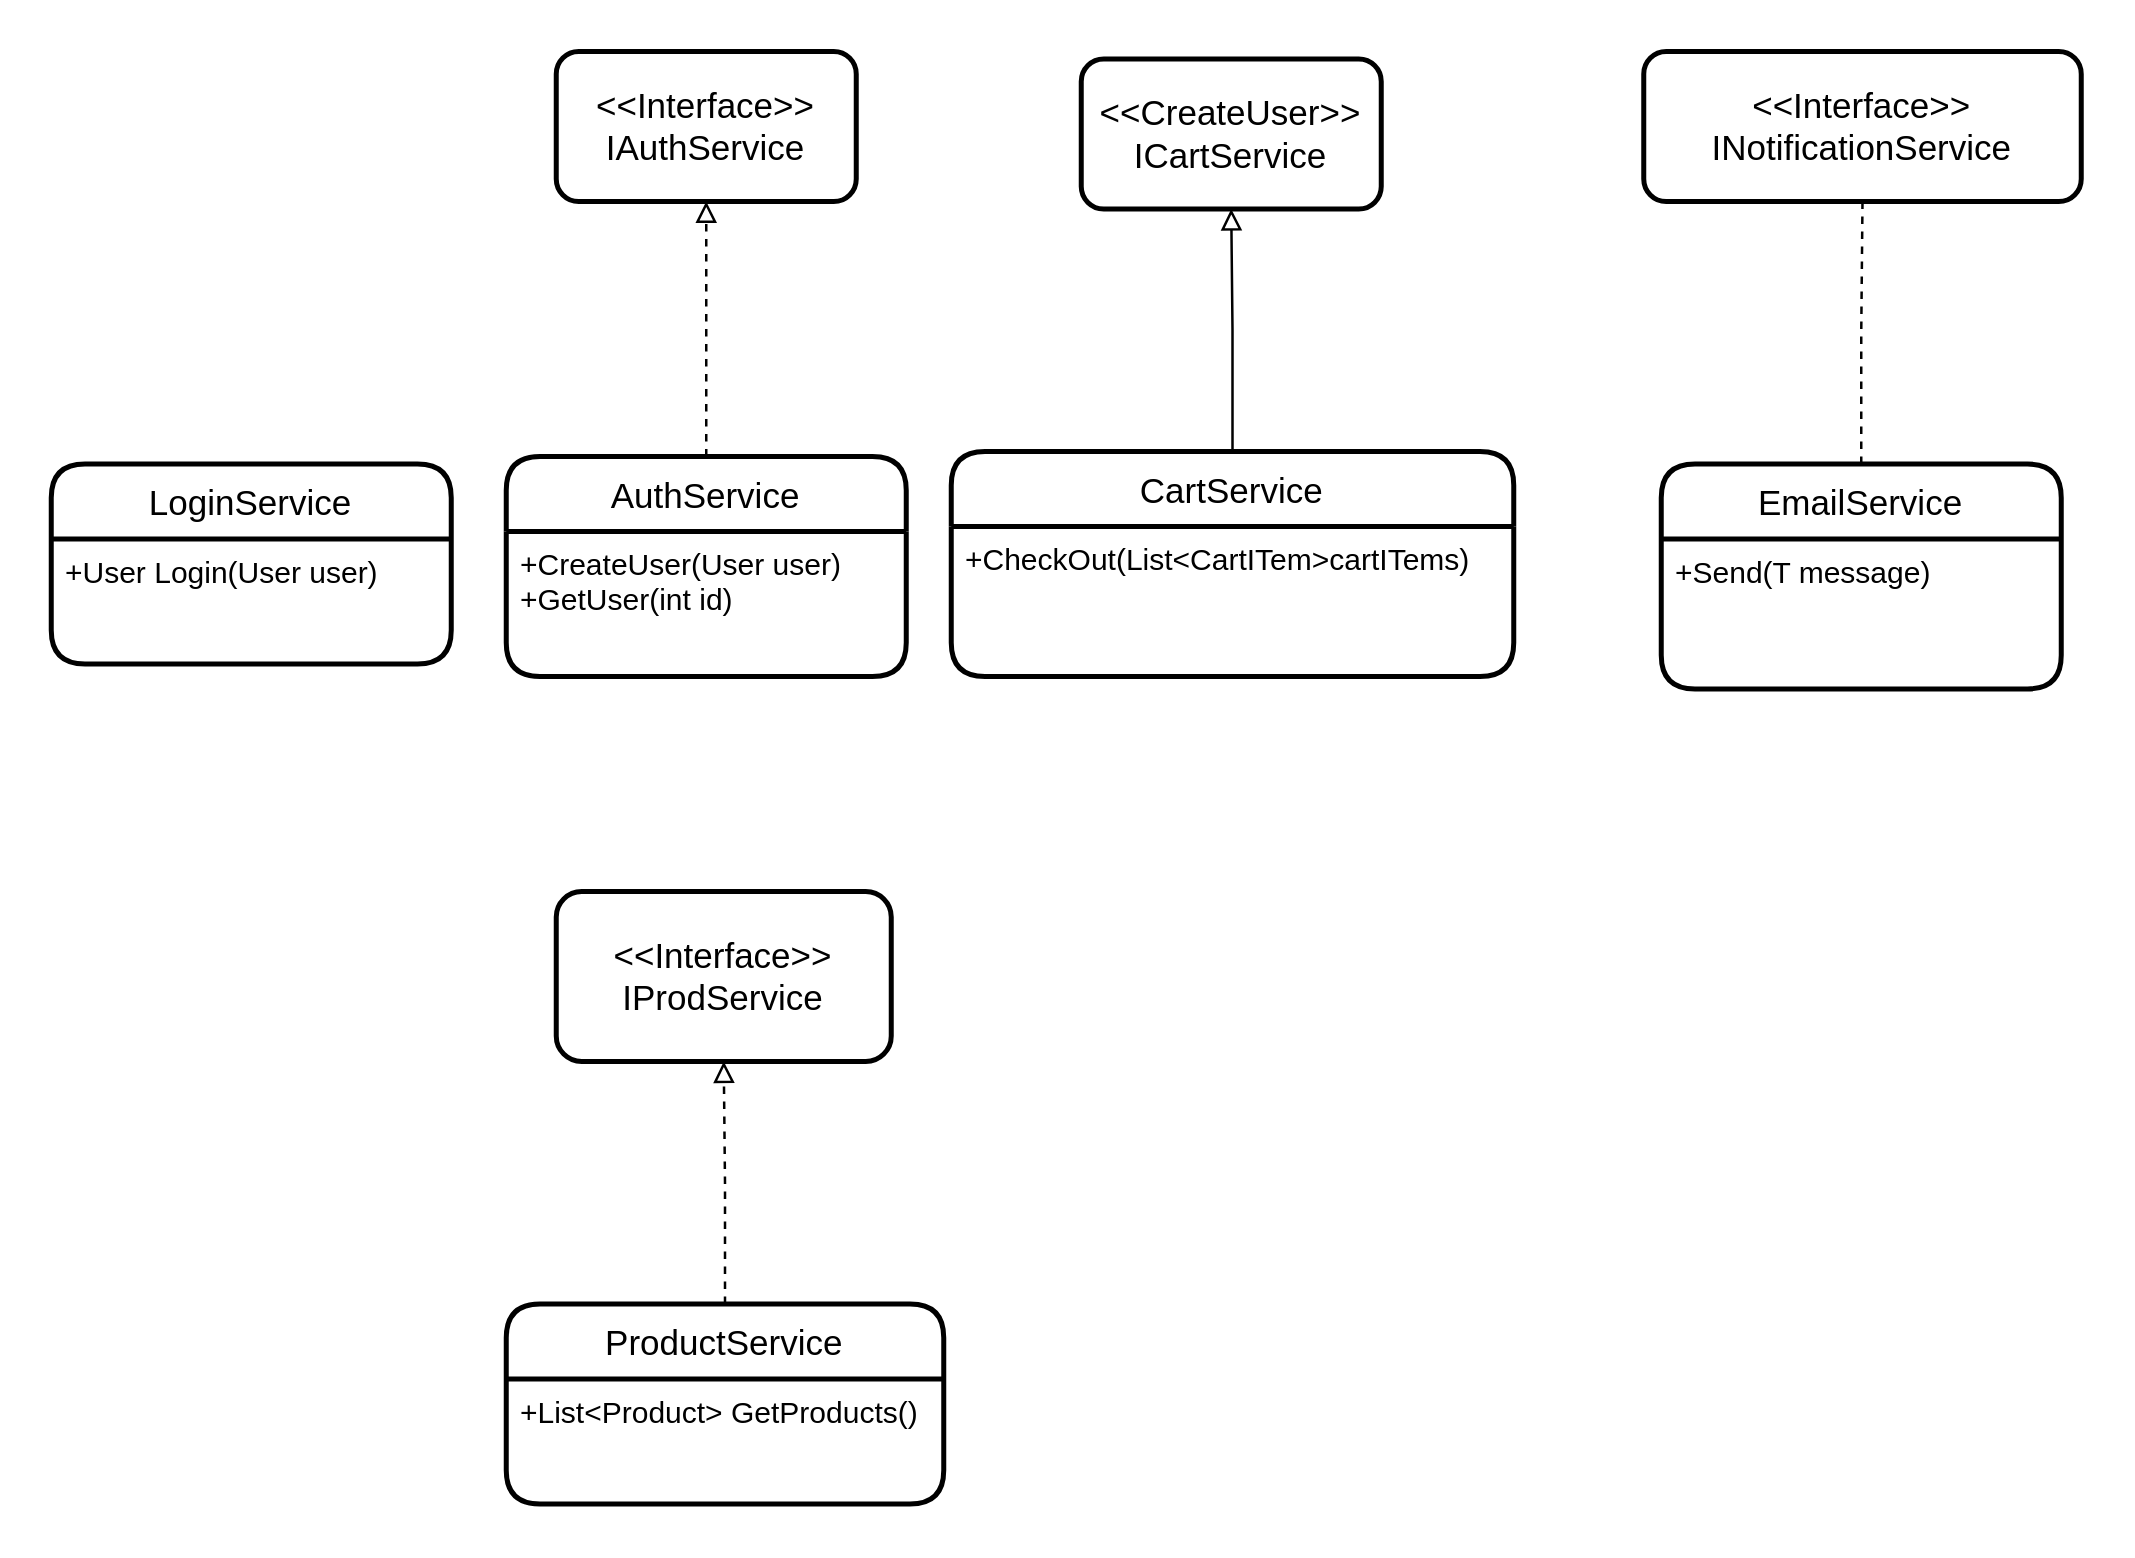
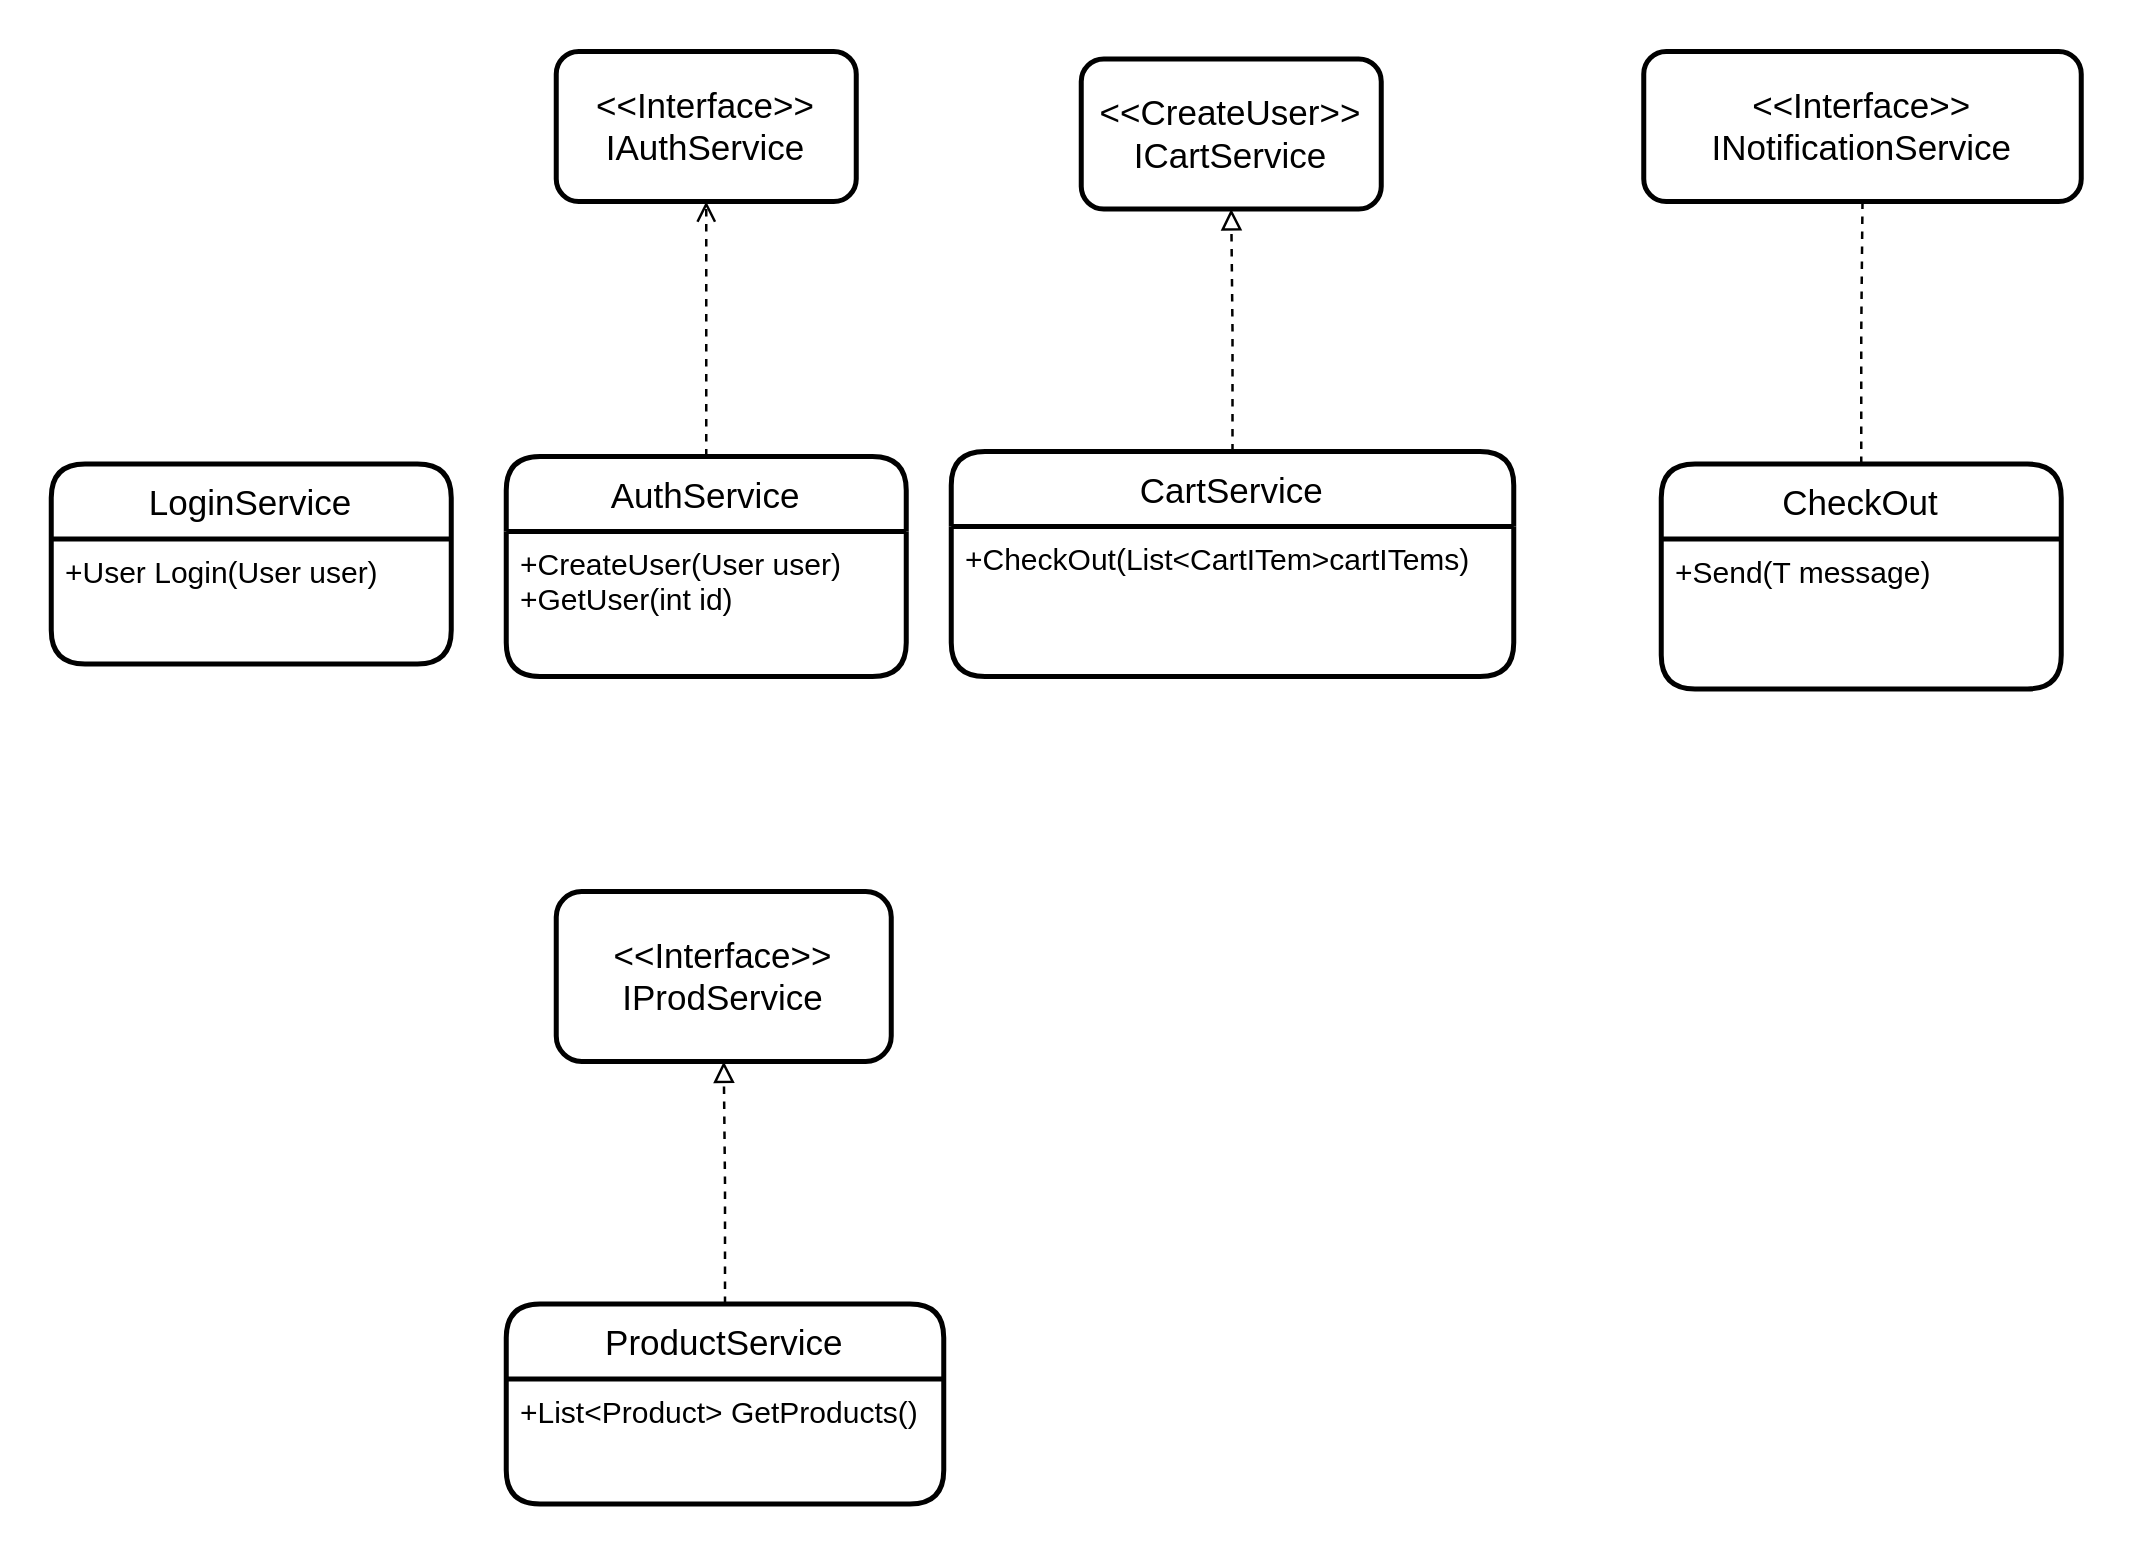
edge "AuthService" -> "<<Interface>> IAuthService": arrowhead block -> open
edge "CartService" -> "<<CreateUser>> ICartService": style solid -> dashed
node "EmailService": label "EmailService" -> "CheckOut"
